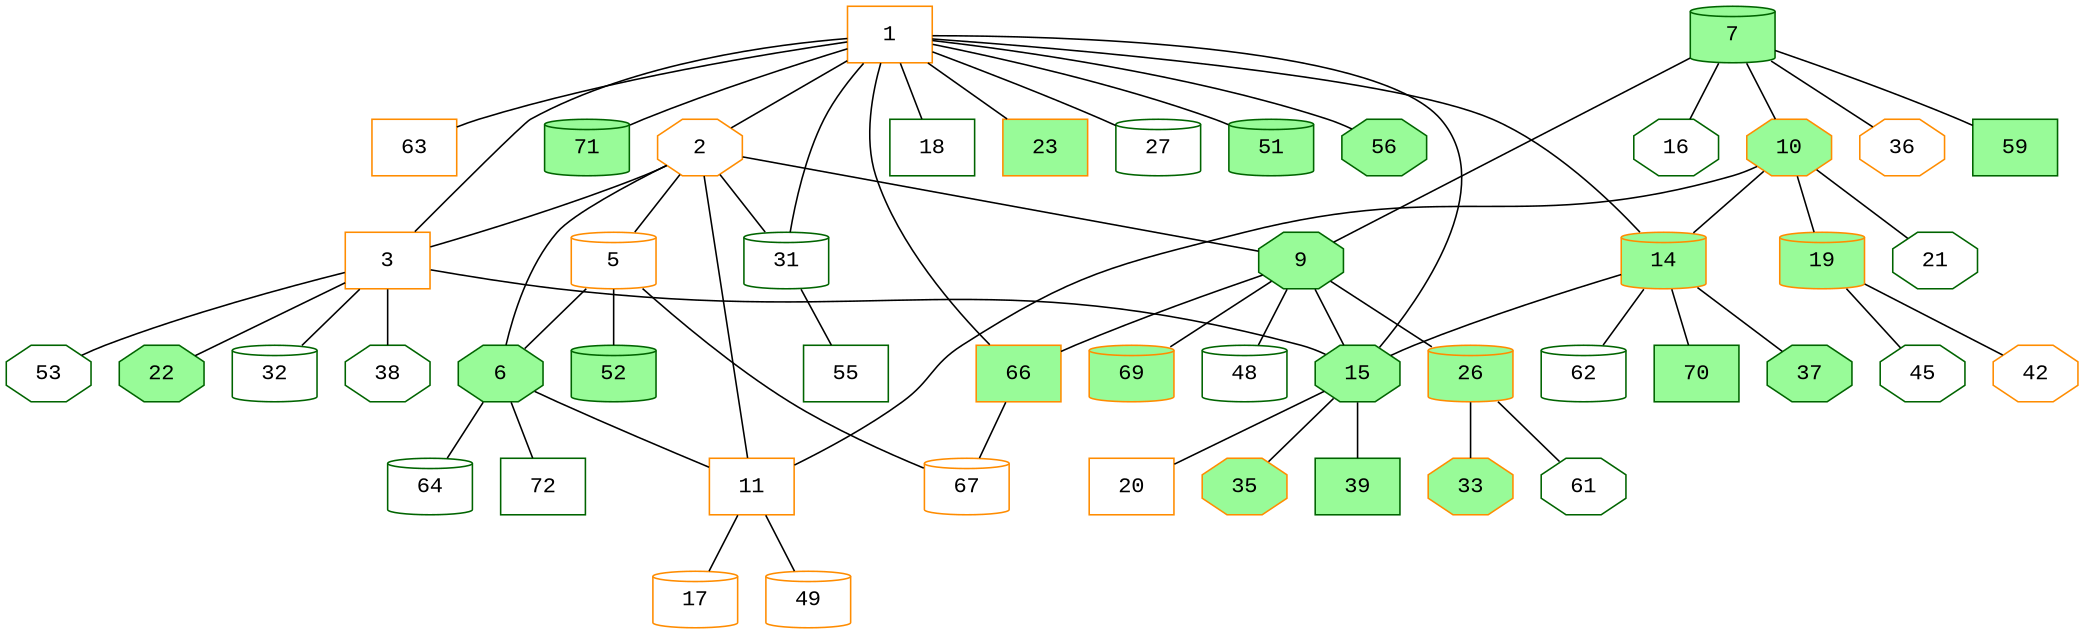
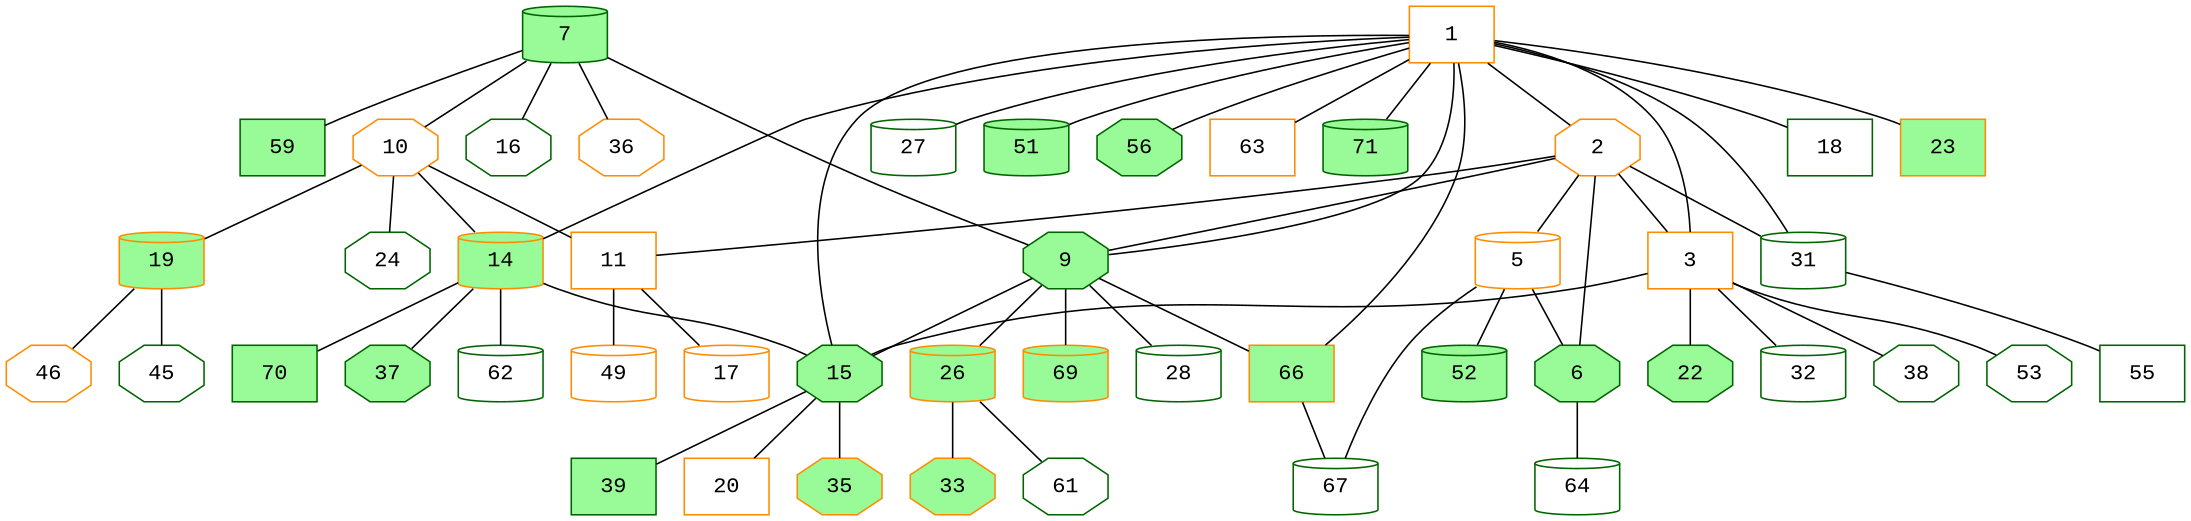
node "10": fillcolor palegreen -> white
edge "1" -- "9": added
node "21": label "21" -> "24"
node "48": label "48" -> "28"
node "42": label "42" -> "46"
edge "6" -- "11": removed
node "72": removed
node "67": color darkorange -> darkgreen
